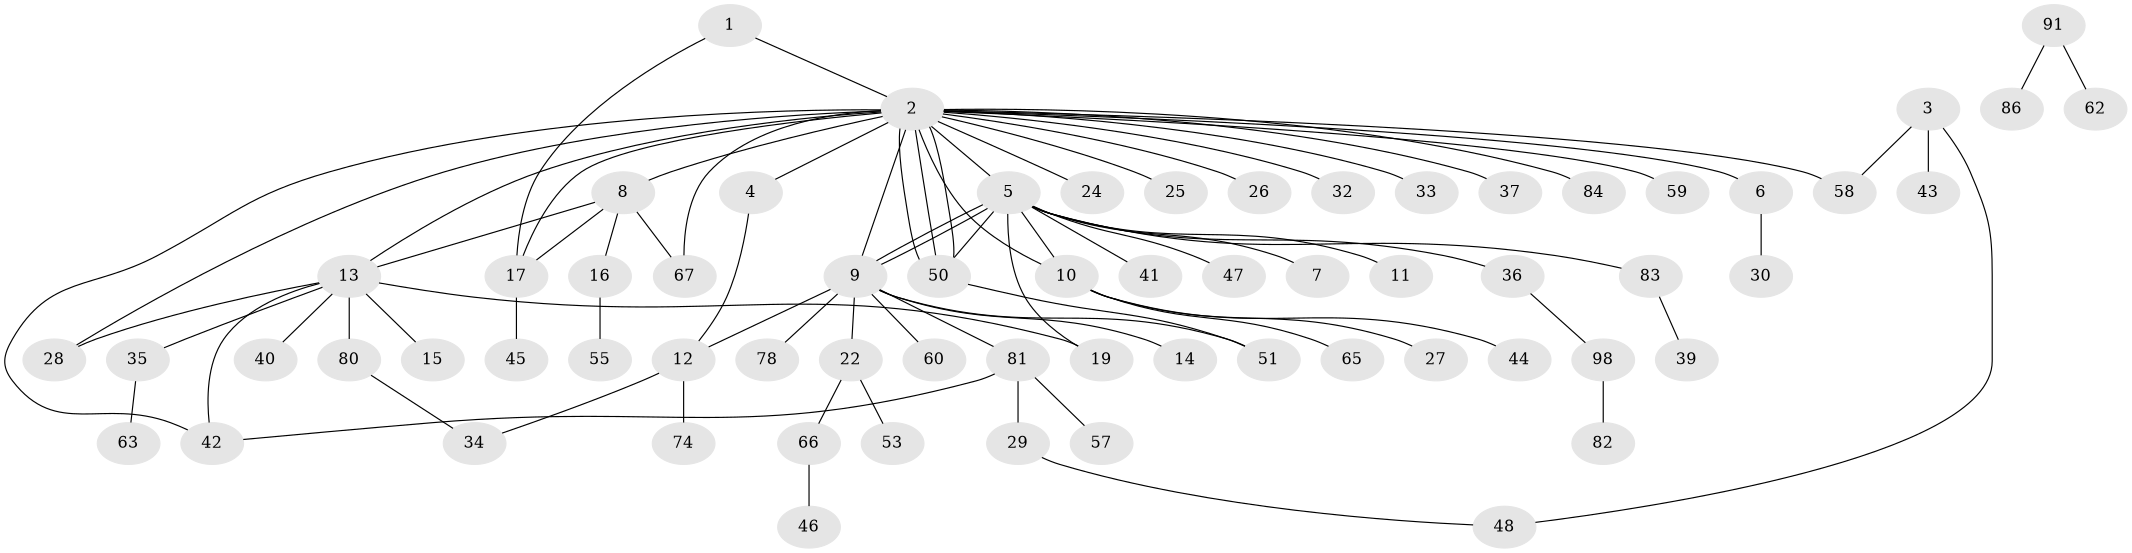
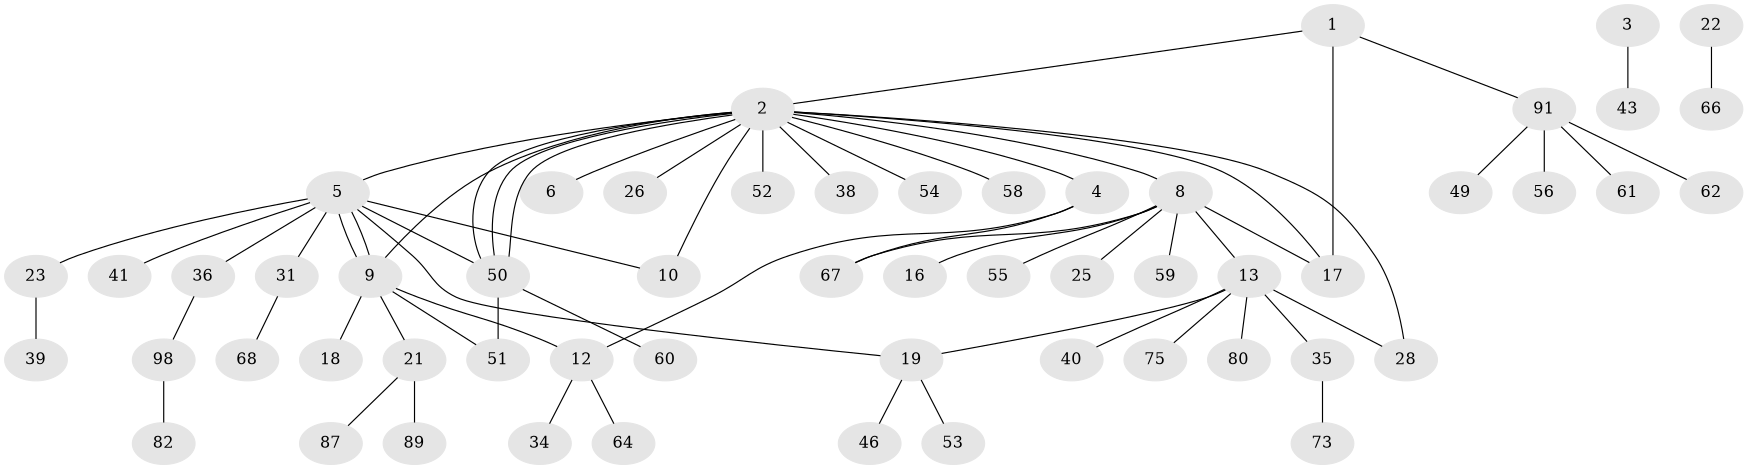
edge "1" -- "91": added
node "86": label "86" -> "56"
edge "2" -- "67": now "4" -- "67"
edge "2" -- "25": now "8" -- "25"
edge "2" -- "59": now "8" -- "59"
edge "3" -- "58": removed
edge "2" -- "13": removed
node "24": removed
node "32": label "32" -> "52"
node "33": removed
node "49": added
node "37": label "37" -> "38"
node "84": label "84" -> "54"
node "61": added
node "47": removed
node "7": removed
node "11": label "11" -> "31"
node "83": label "83" -> "23"
node "30": removed
edge "16" -- "55": now "8" -- "55"
edge "9" -- "22": removed
edge "9" -- "60": now "50" -- "60"
node "68": added
node "15": label "15" -> "75"
node "45": removed
node "78": label "78" -> "18"
node "81": label "81" -> "21"
node "14": removed
node "65": removed
node "27": removed
node "44": removed
edge "22" -- "53": now "19" -- "53"
edge "80" -- "34": removed
node "63": label "63" -> "73"
node "42": removed
node "74": label "74" -> "64"
node "29": label "29" -> "89"
node "57": label "57" -> "87"
edge "66" -- "46": now "19" -- "46"
node "48": removed
